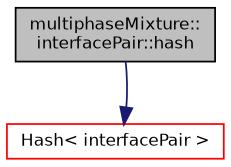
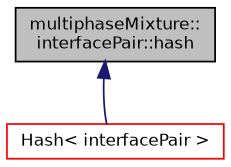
edge "multiphaseMixture:: interfacePair::hash" -> "Hash< interfacePair >": reversed
